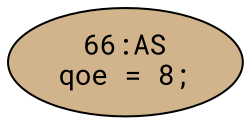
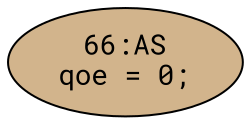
node "66:AS qoe = 8;": label "66:AS qoe = 8;" -> "66:AS qoe = 0;"
